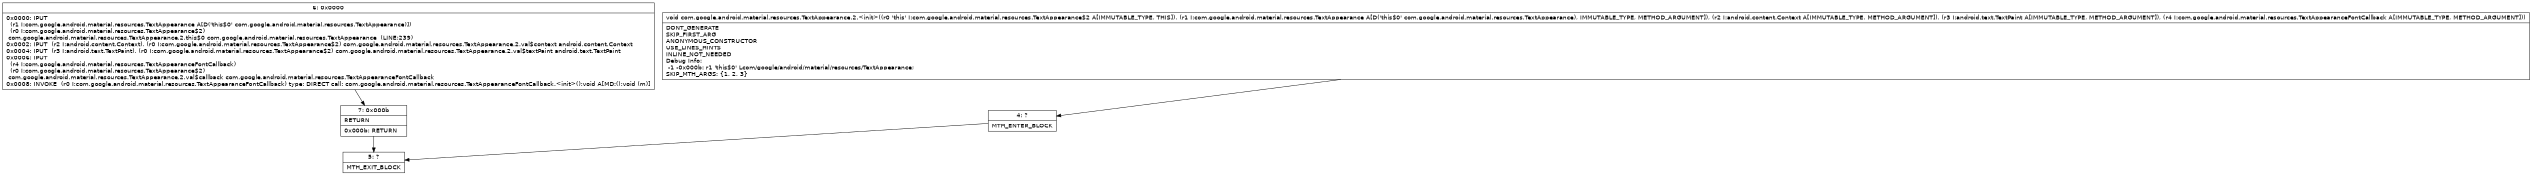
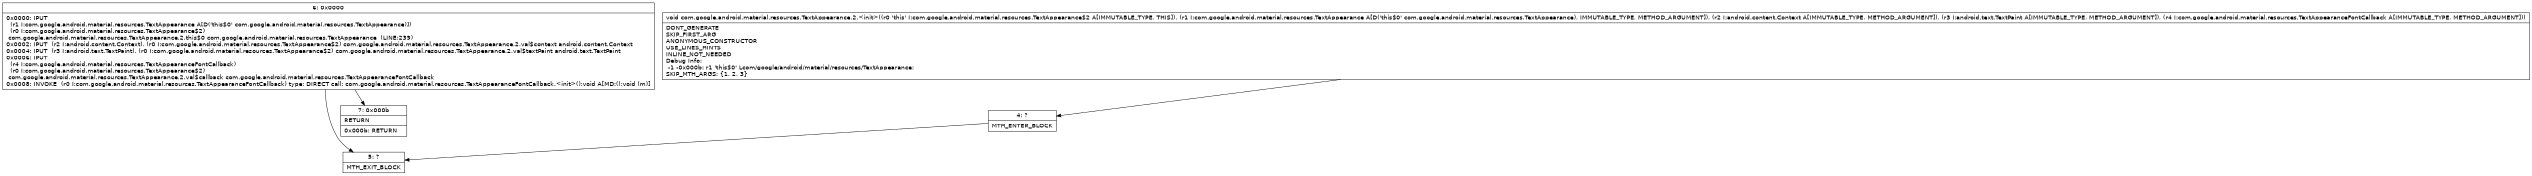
edge "7: 0x000b" -> "5: ?": now "6: 0x0000" -> "5: ?"
